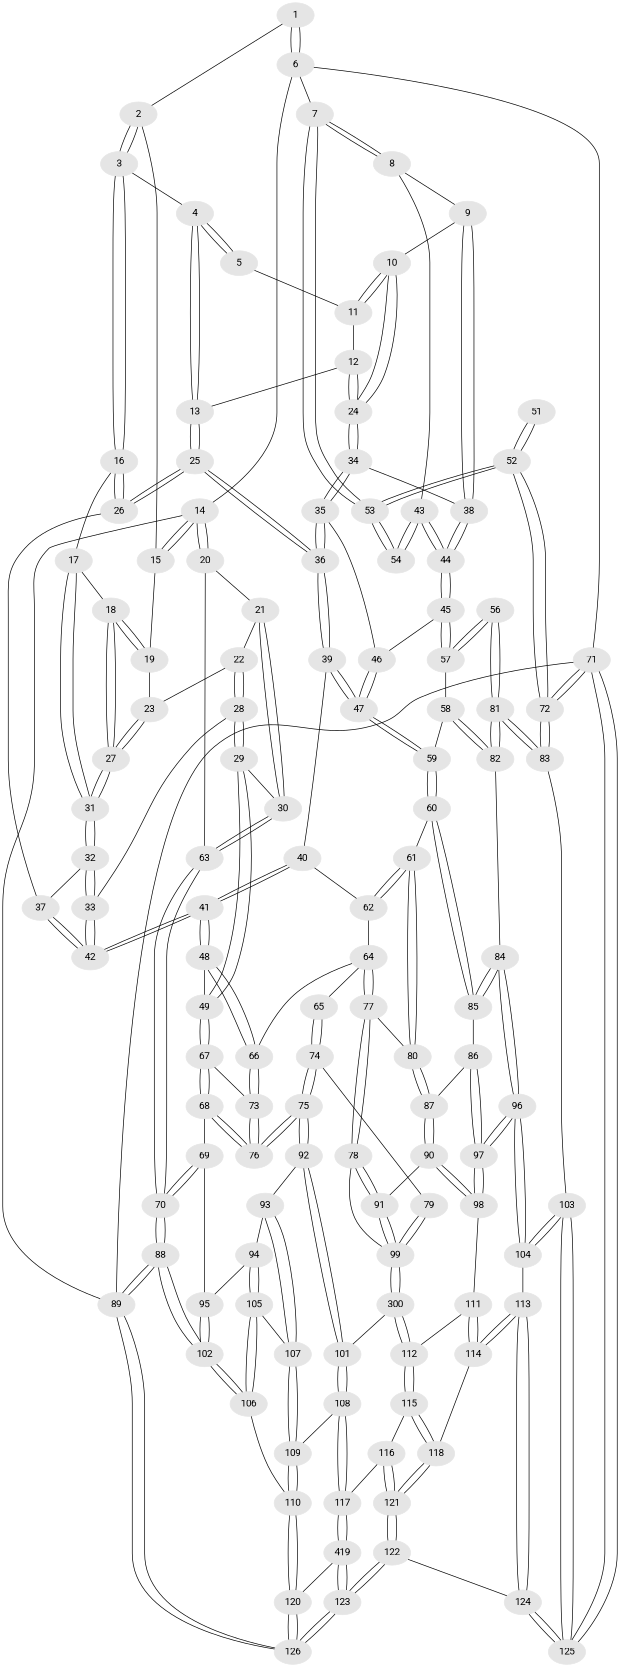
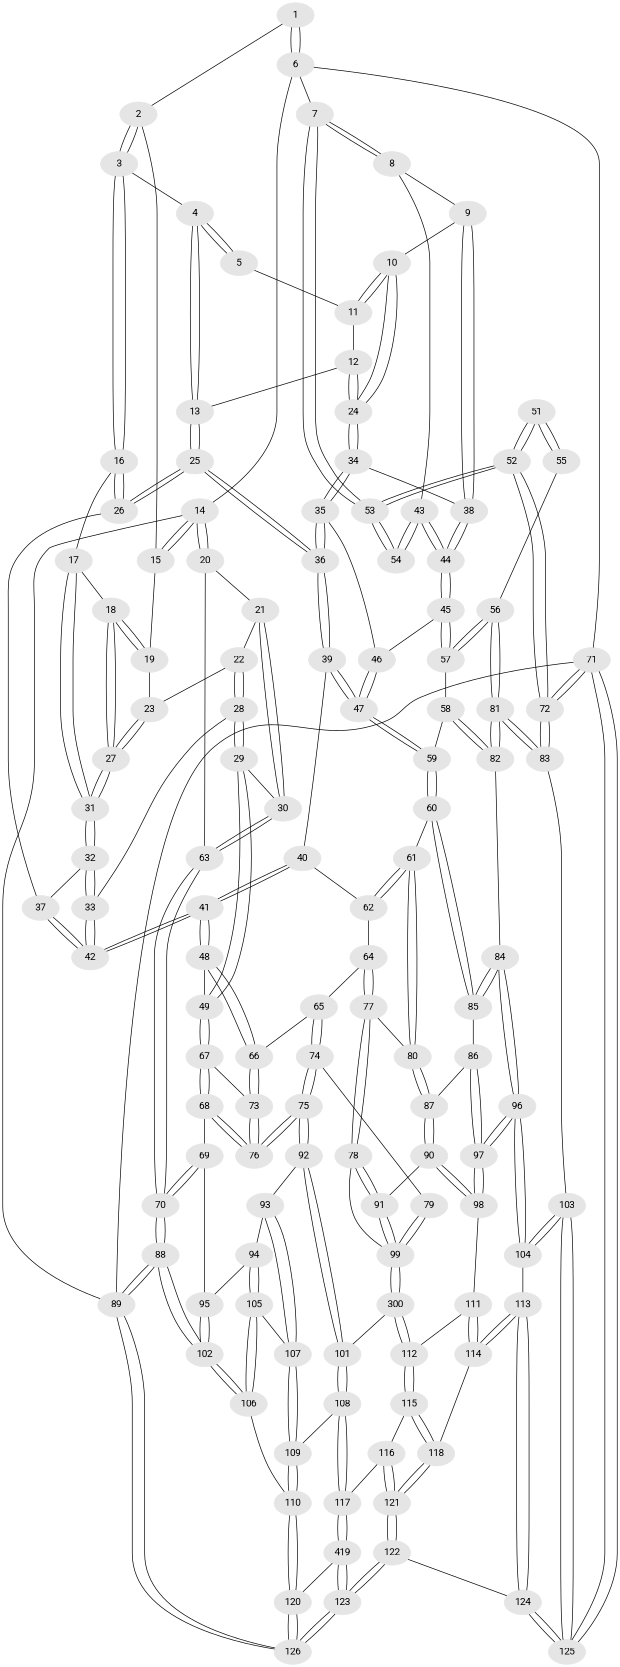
node "55": added
edge "64" -- "66": now "65" -- "66"
